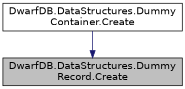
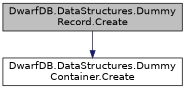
edge "DwarfDB.DataStructures.Dummy Container.Create" -> "DwarfDB.DataStructures.Dummy Record.Create": reversed
